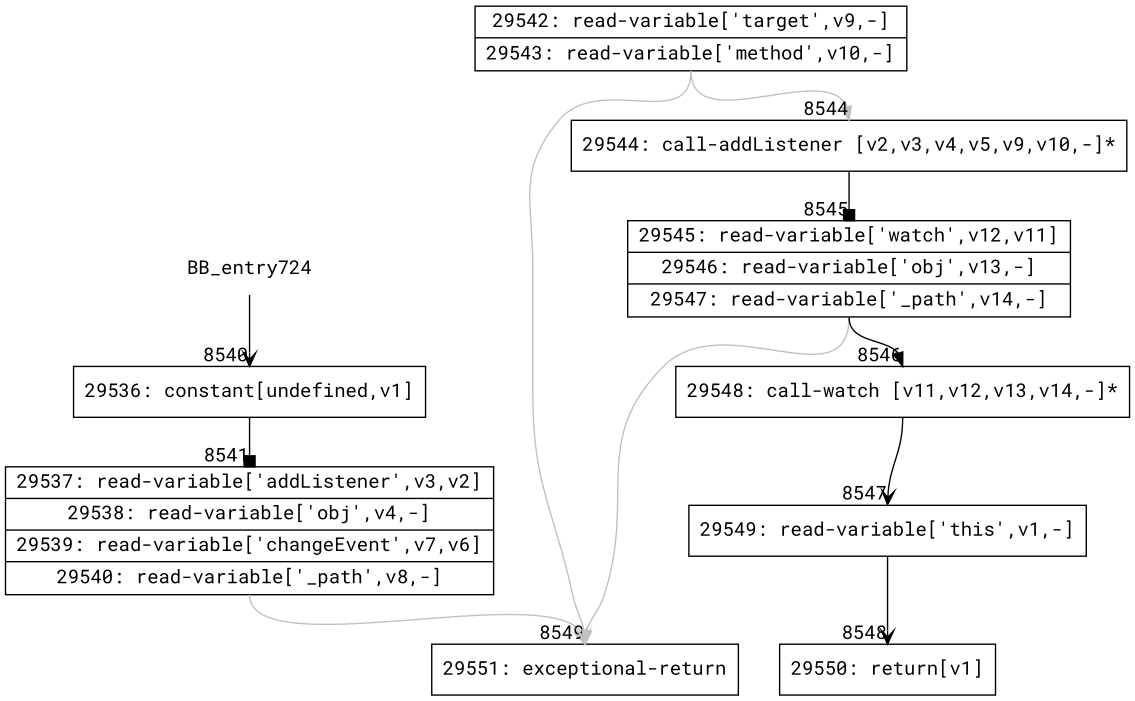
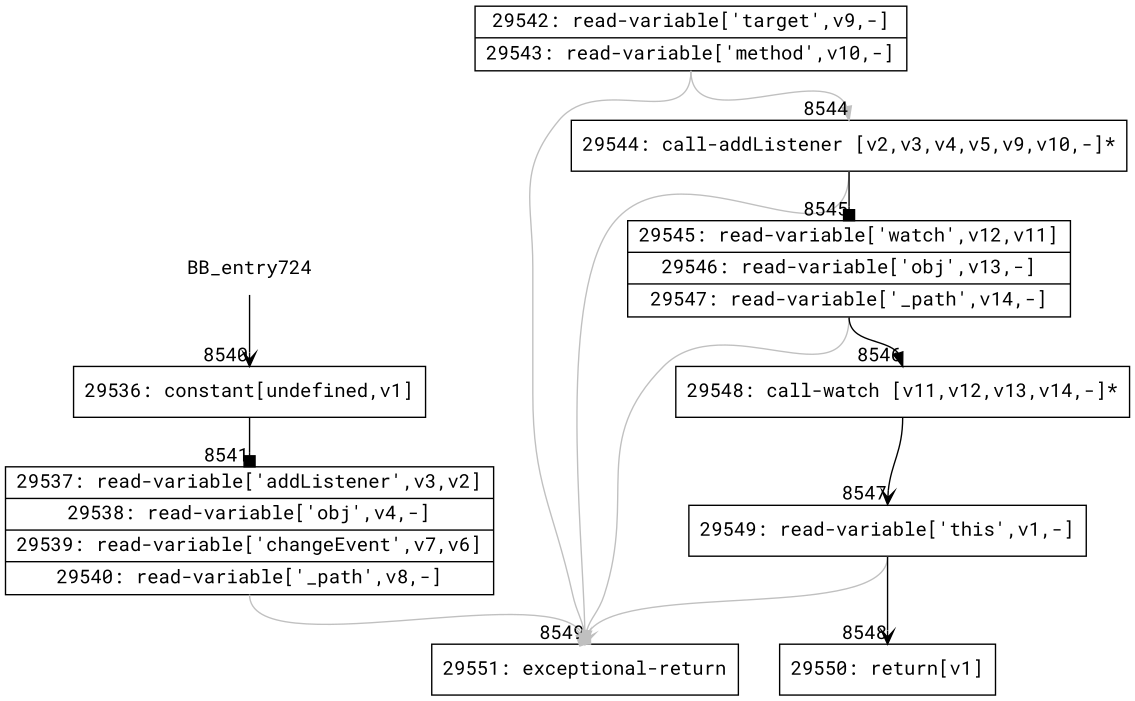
edge "29544: call-addListener [v2,v3,v4,v5,v9,v10,-]*" -> "29551: exceptional-return": added
edge "29549: read-variable['this',v1,-]" -> "29551: exceptional-return": added
edge "29537: read-variable['addListener',v3,v2]" -> "29551: exceptional-return": arrowhead vee -> box
